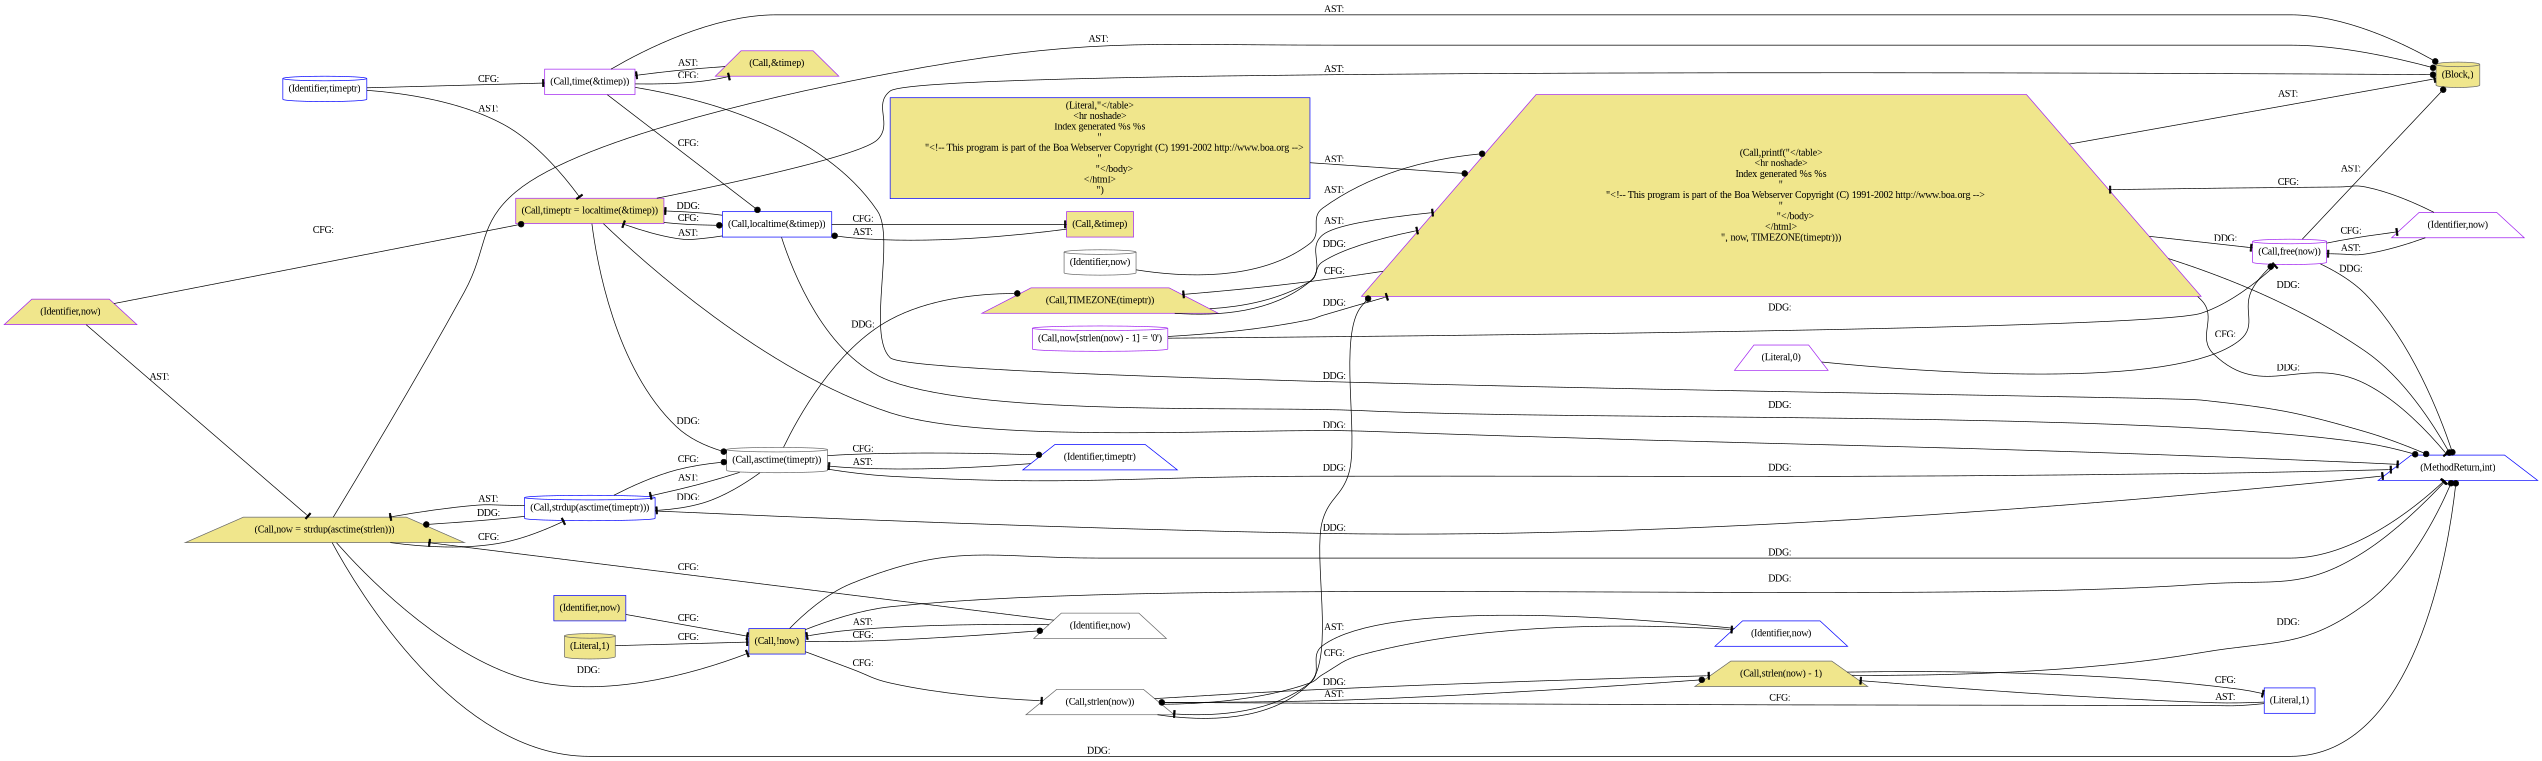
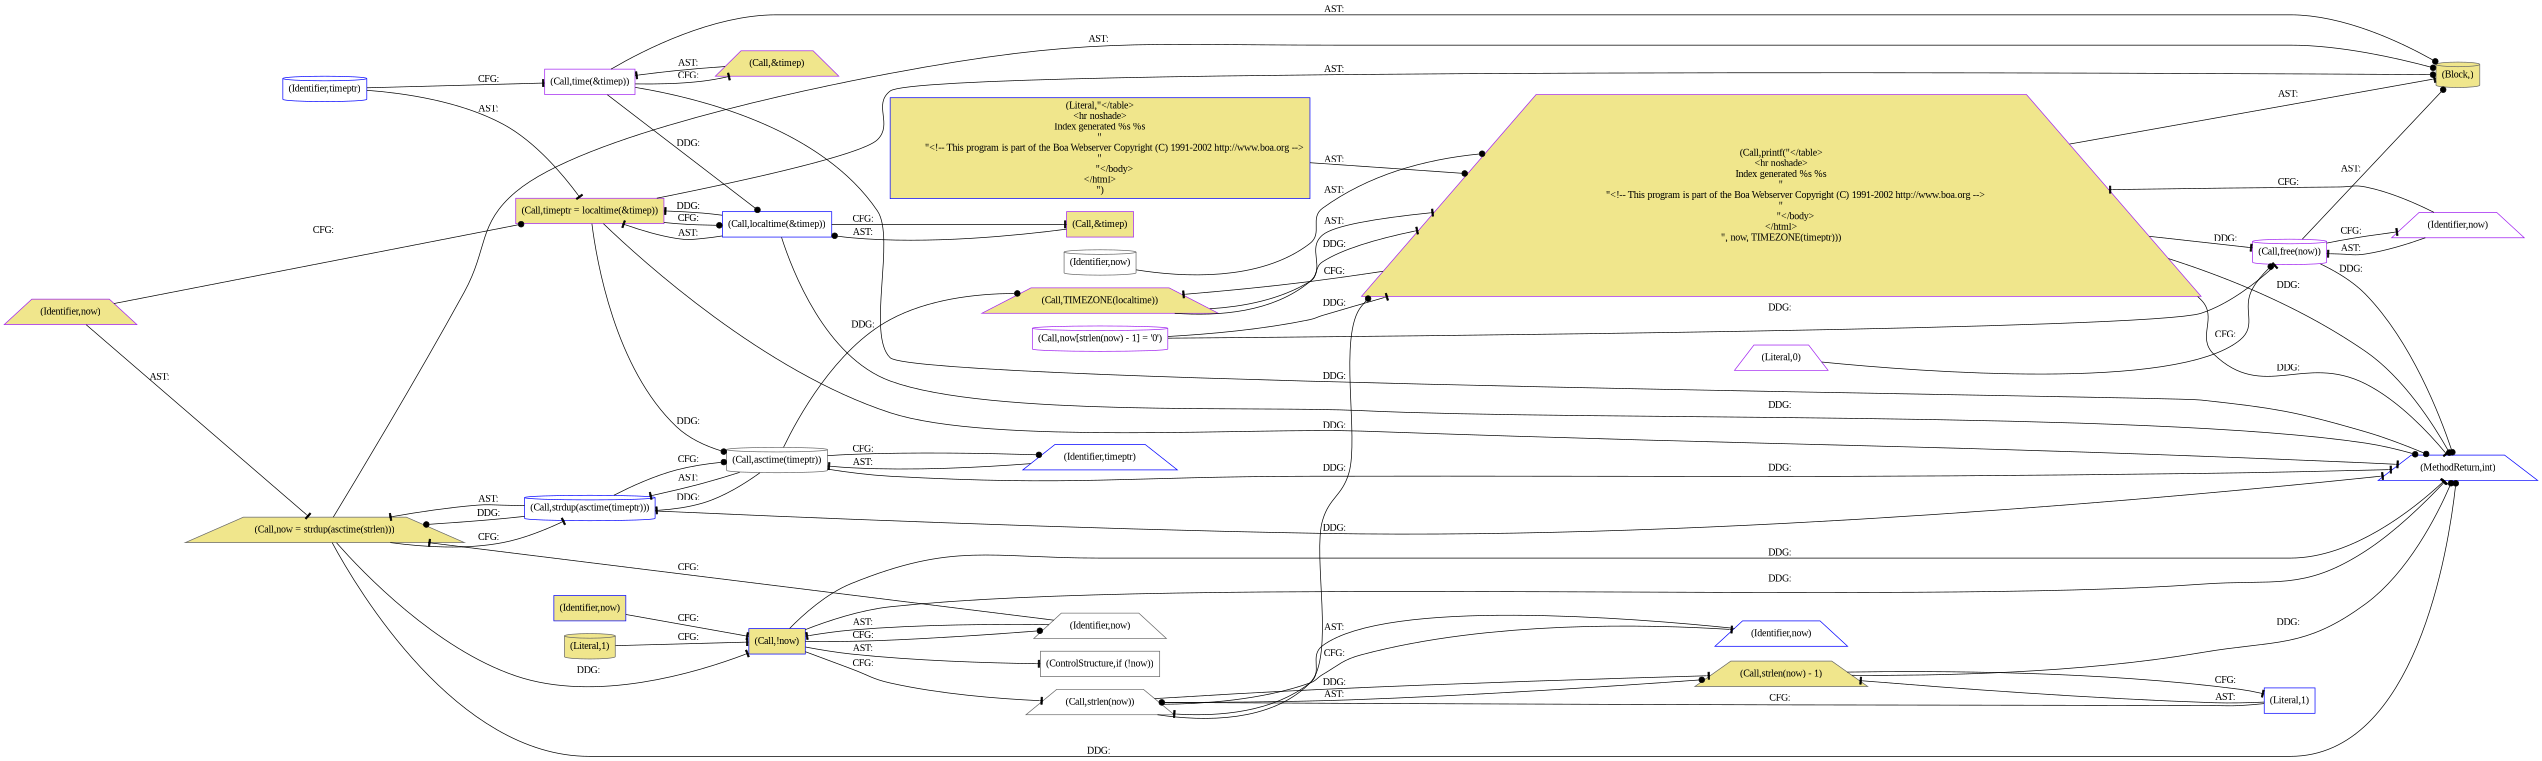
edge "(Call,time(&timep))" -> "(Call,localtime(&timep))": label "CFG: " -> "DDG: "
node "(Call,TIMEZONE(timeptr))": label "(Call,TIMEZONE(timeptr))" -> "(Call,TIMEZONE(localtime))"
node "(ControlStructure,if (!now))": added
